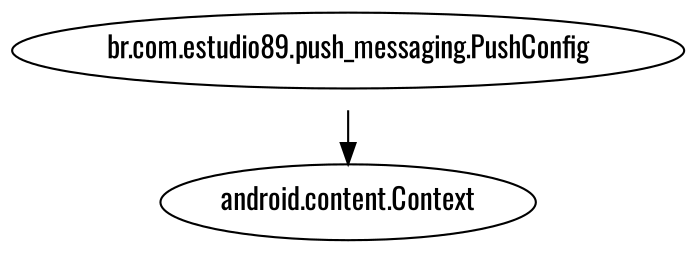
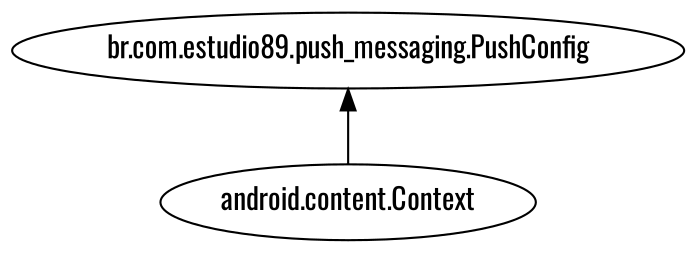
edge "br.com.estudio89.push_messaging.PushConfig" -> "android.content.Context": reversed
